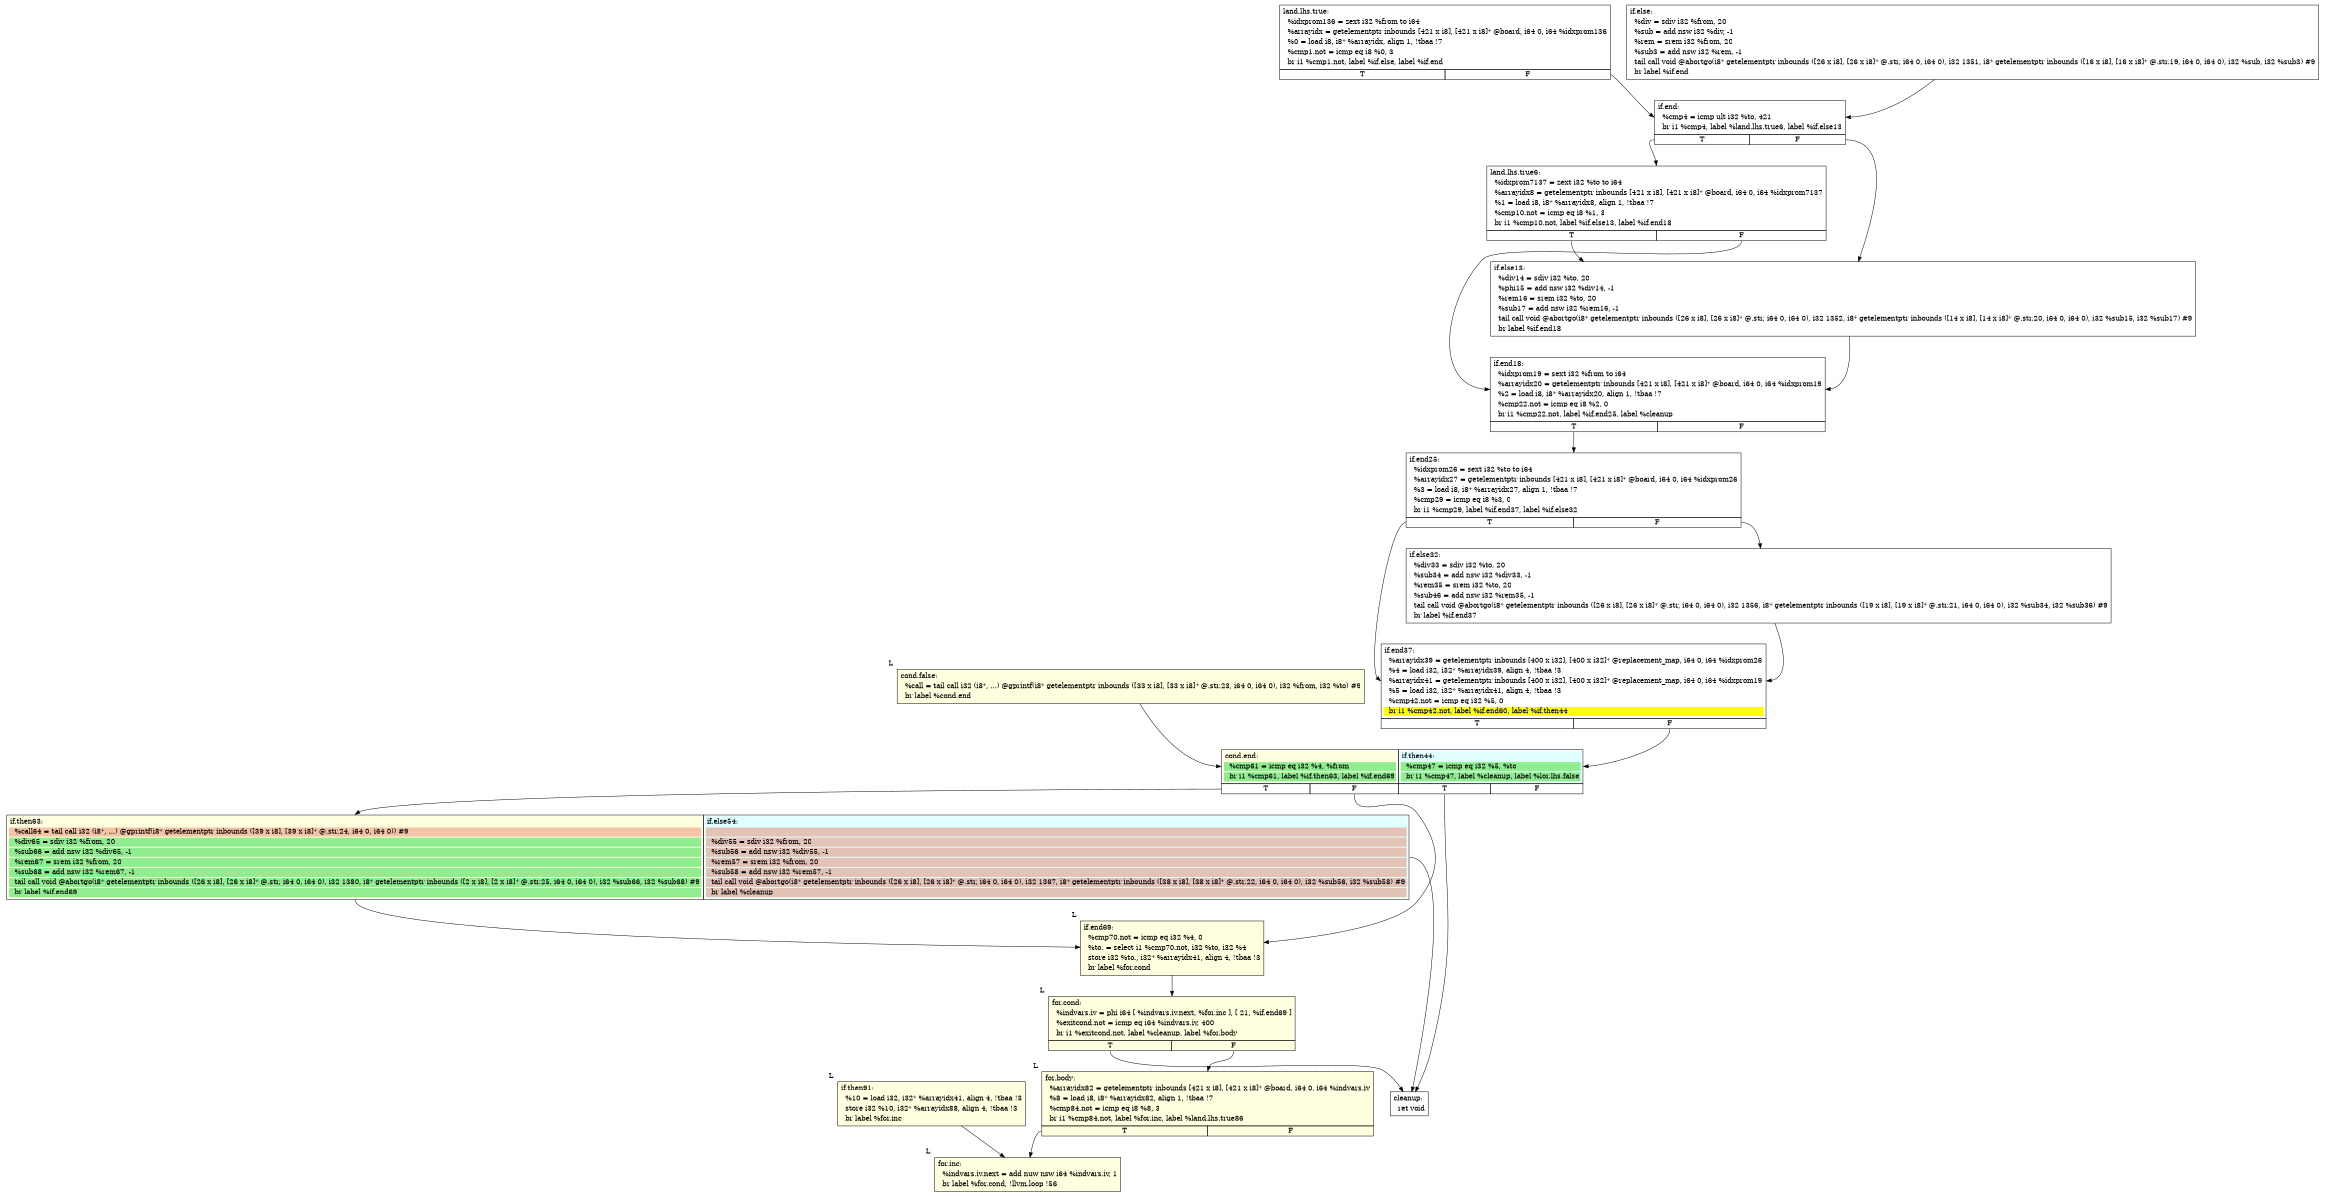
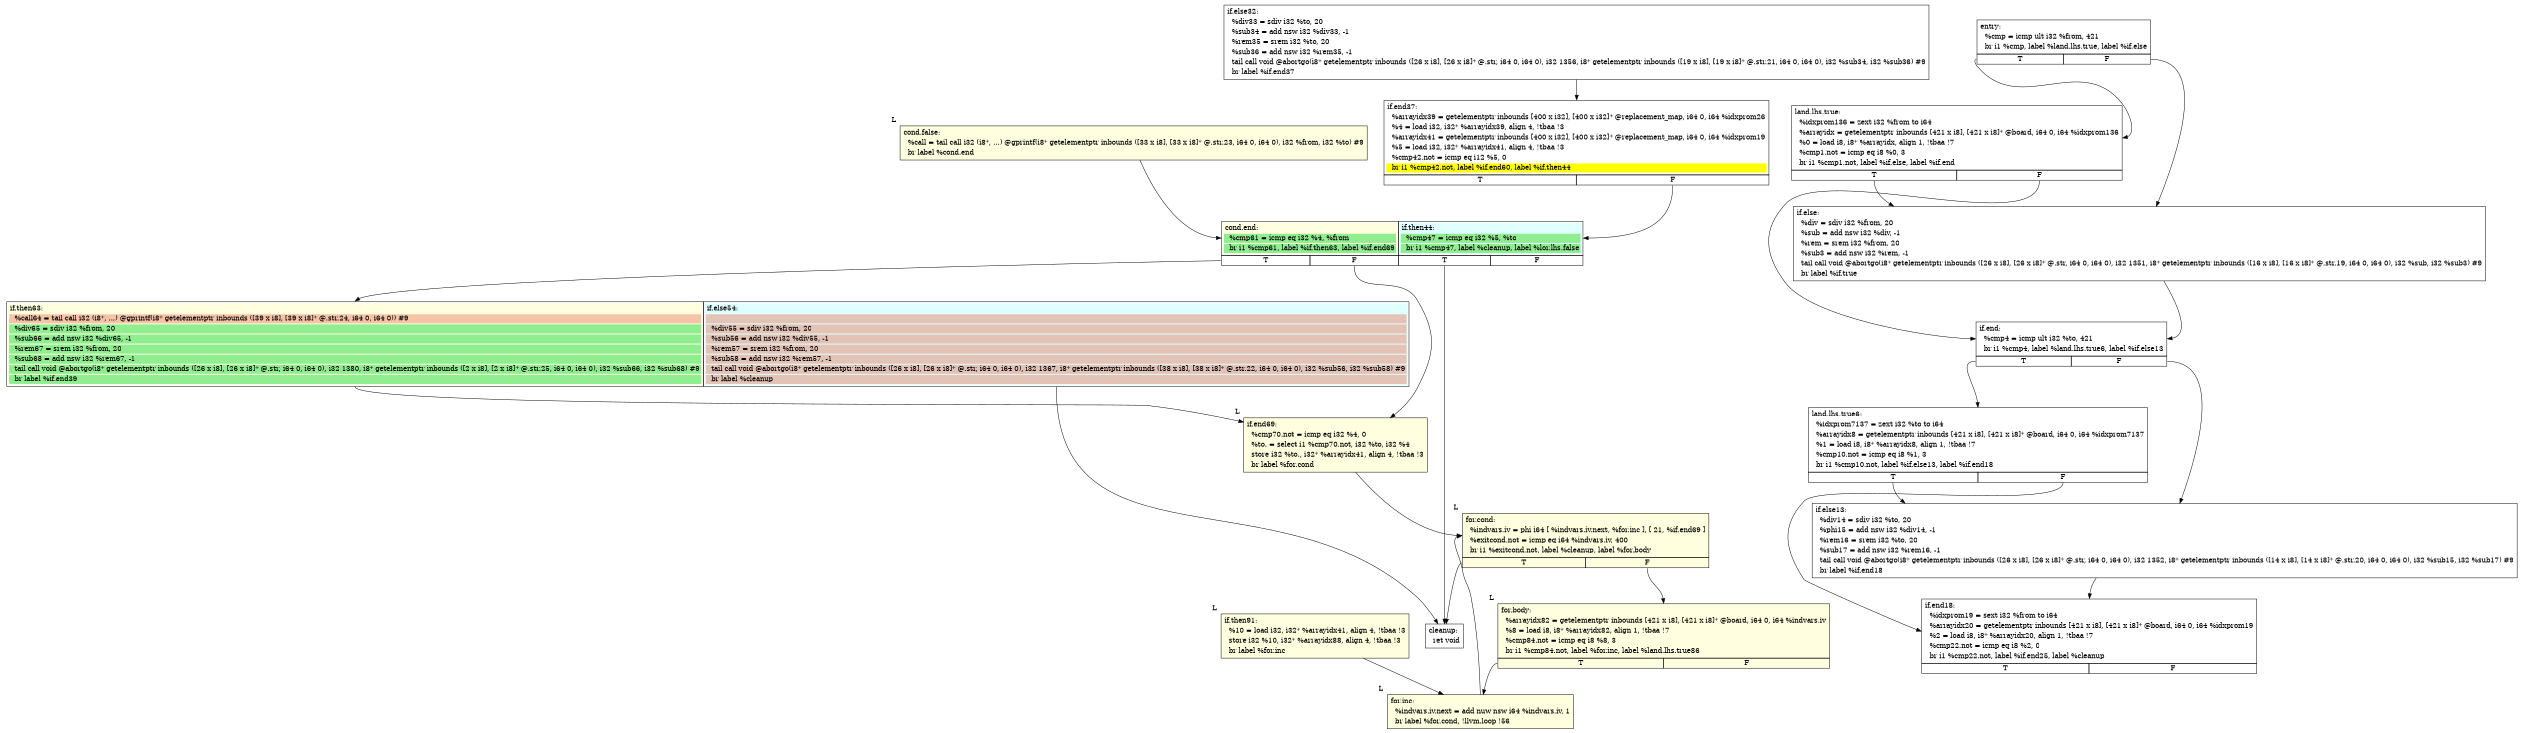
node "entry:": added
node "if.else:": text "br label %if.end" -> "br label %if.true"
edge "land.lhs.true:" -> "if.else:": added
node "if.end25:": removed
node "if.else32:": text "%sub46 = add nsw i32 %rem35, -1" -> "%sub36 = add nsw i32 %rem35, -1"
edge "for.inc:" -> "for.cond:": added
node "if.end37:": text "%cmp42.not = icmp eq i32 %5, 0" -> "%cmp42.not = icmp eq i12 %5, 0"
node "if.then63:": text "br label %if.end69" -> "br label %if.end39"
